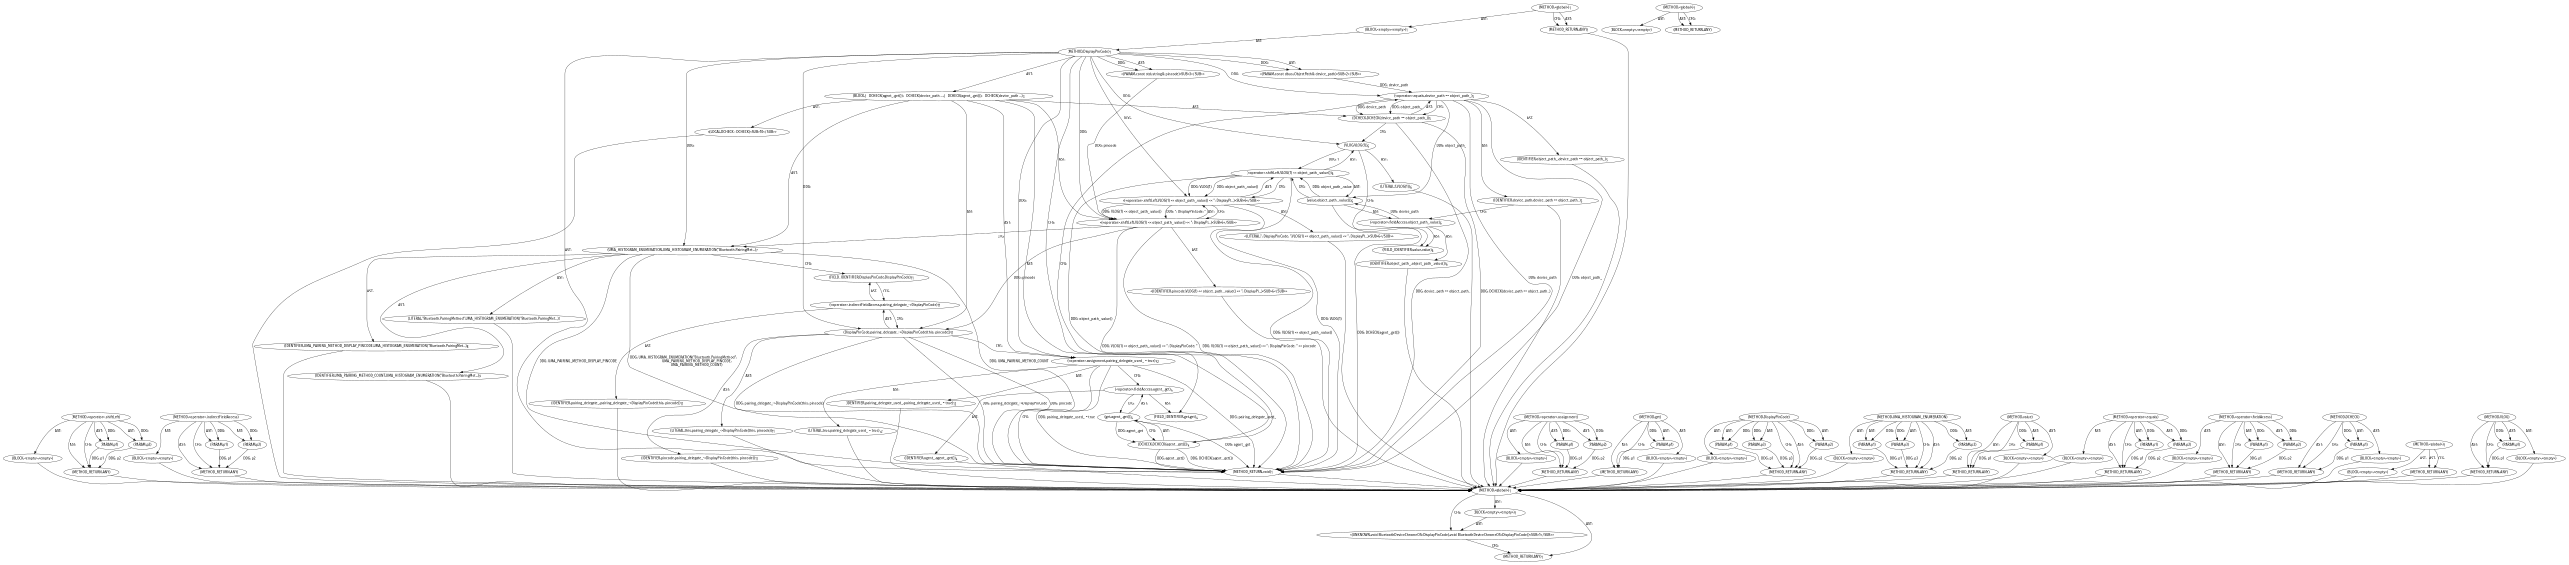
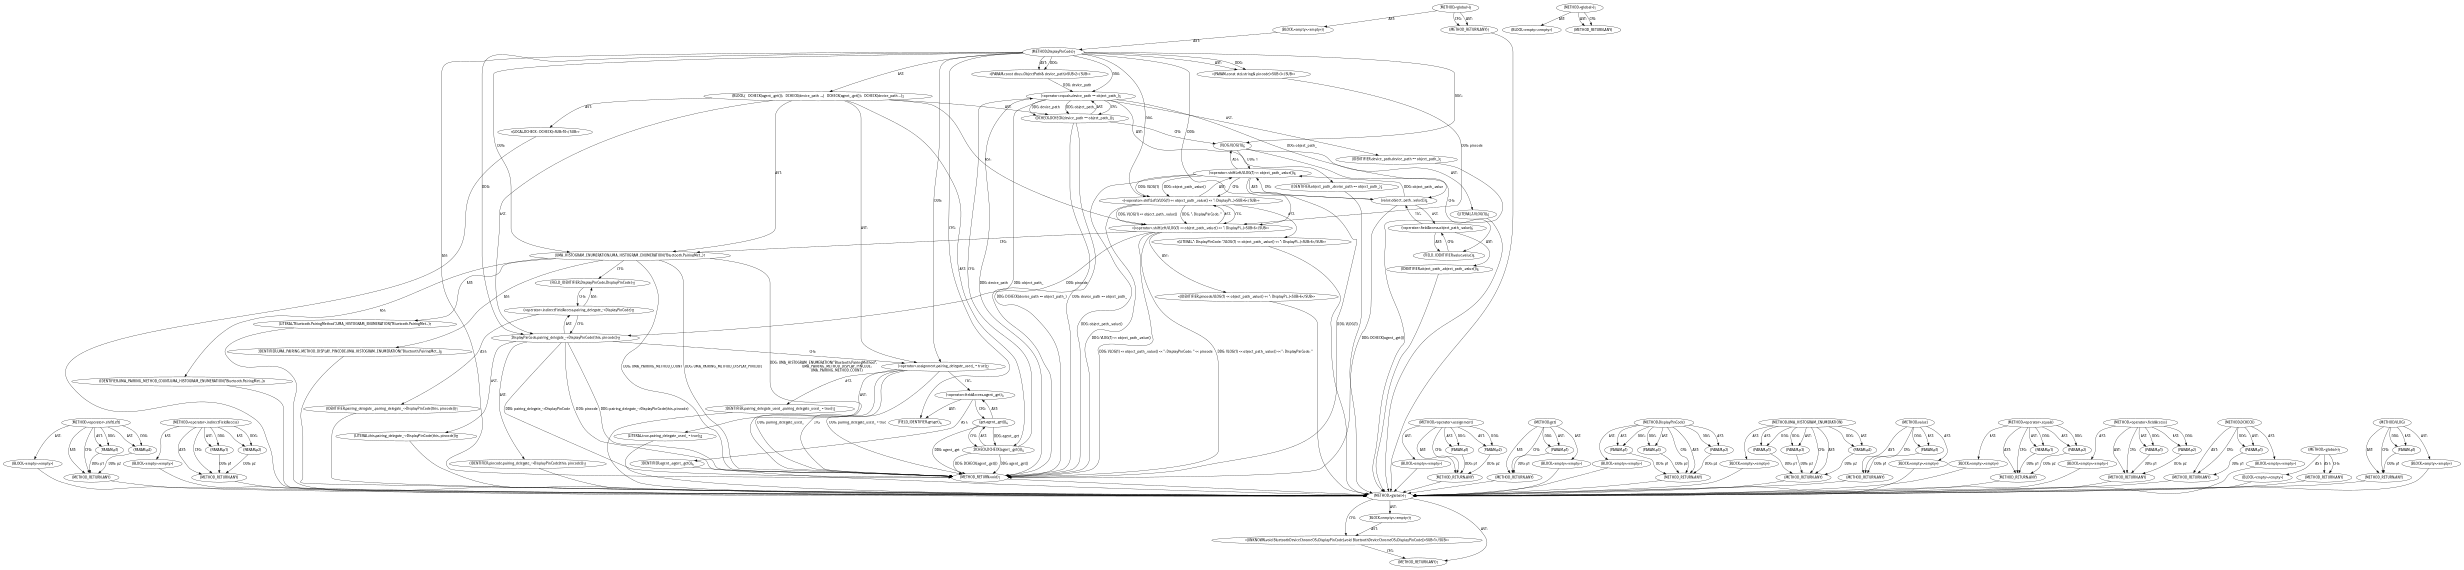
edge "(<operator>.fieldAccess,object_path_.value)" -> "(value,object_path_.value())": label "DDG: device_path" -> "CFG: "
edge "(IDENTIFIER,device_path,device_path == object_path_)" -> "(<operator>.fieldAccess,object_path_.value)": now "(FIELD_IDENTIFIER,value,value)" -> "(<operator>.fieldAccess,object_path_.value)"
node "(<operator>.assignment,pairing_delegate_used_ = true)": text "92" -> "12"
